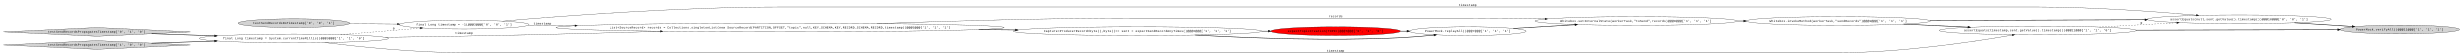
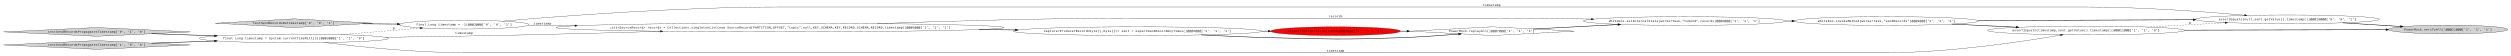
node "testSendRecordsNoTimestamp['0', '0', '1']": shape ellipse -> diamond
edge "testSendRecordsNoTimestamp['0', '0', '1']" -> "final Long timestamp = -1L@@@3@@@['0', '0', '1']": style solid -> bold
node "PowerMock.replayAll()@@@7@@@['1', '1', '1']": shape ellipse -> diamond
